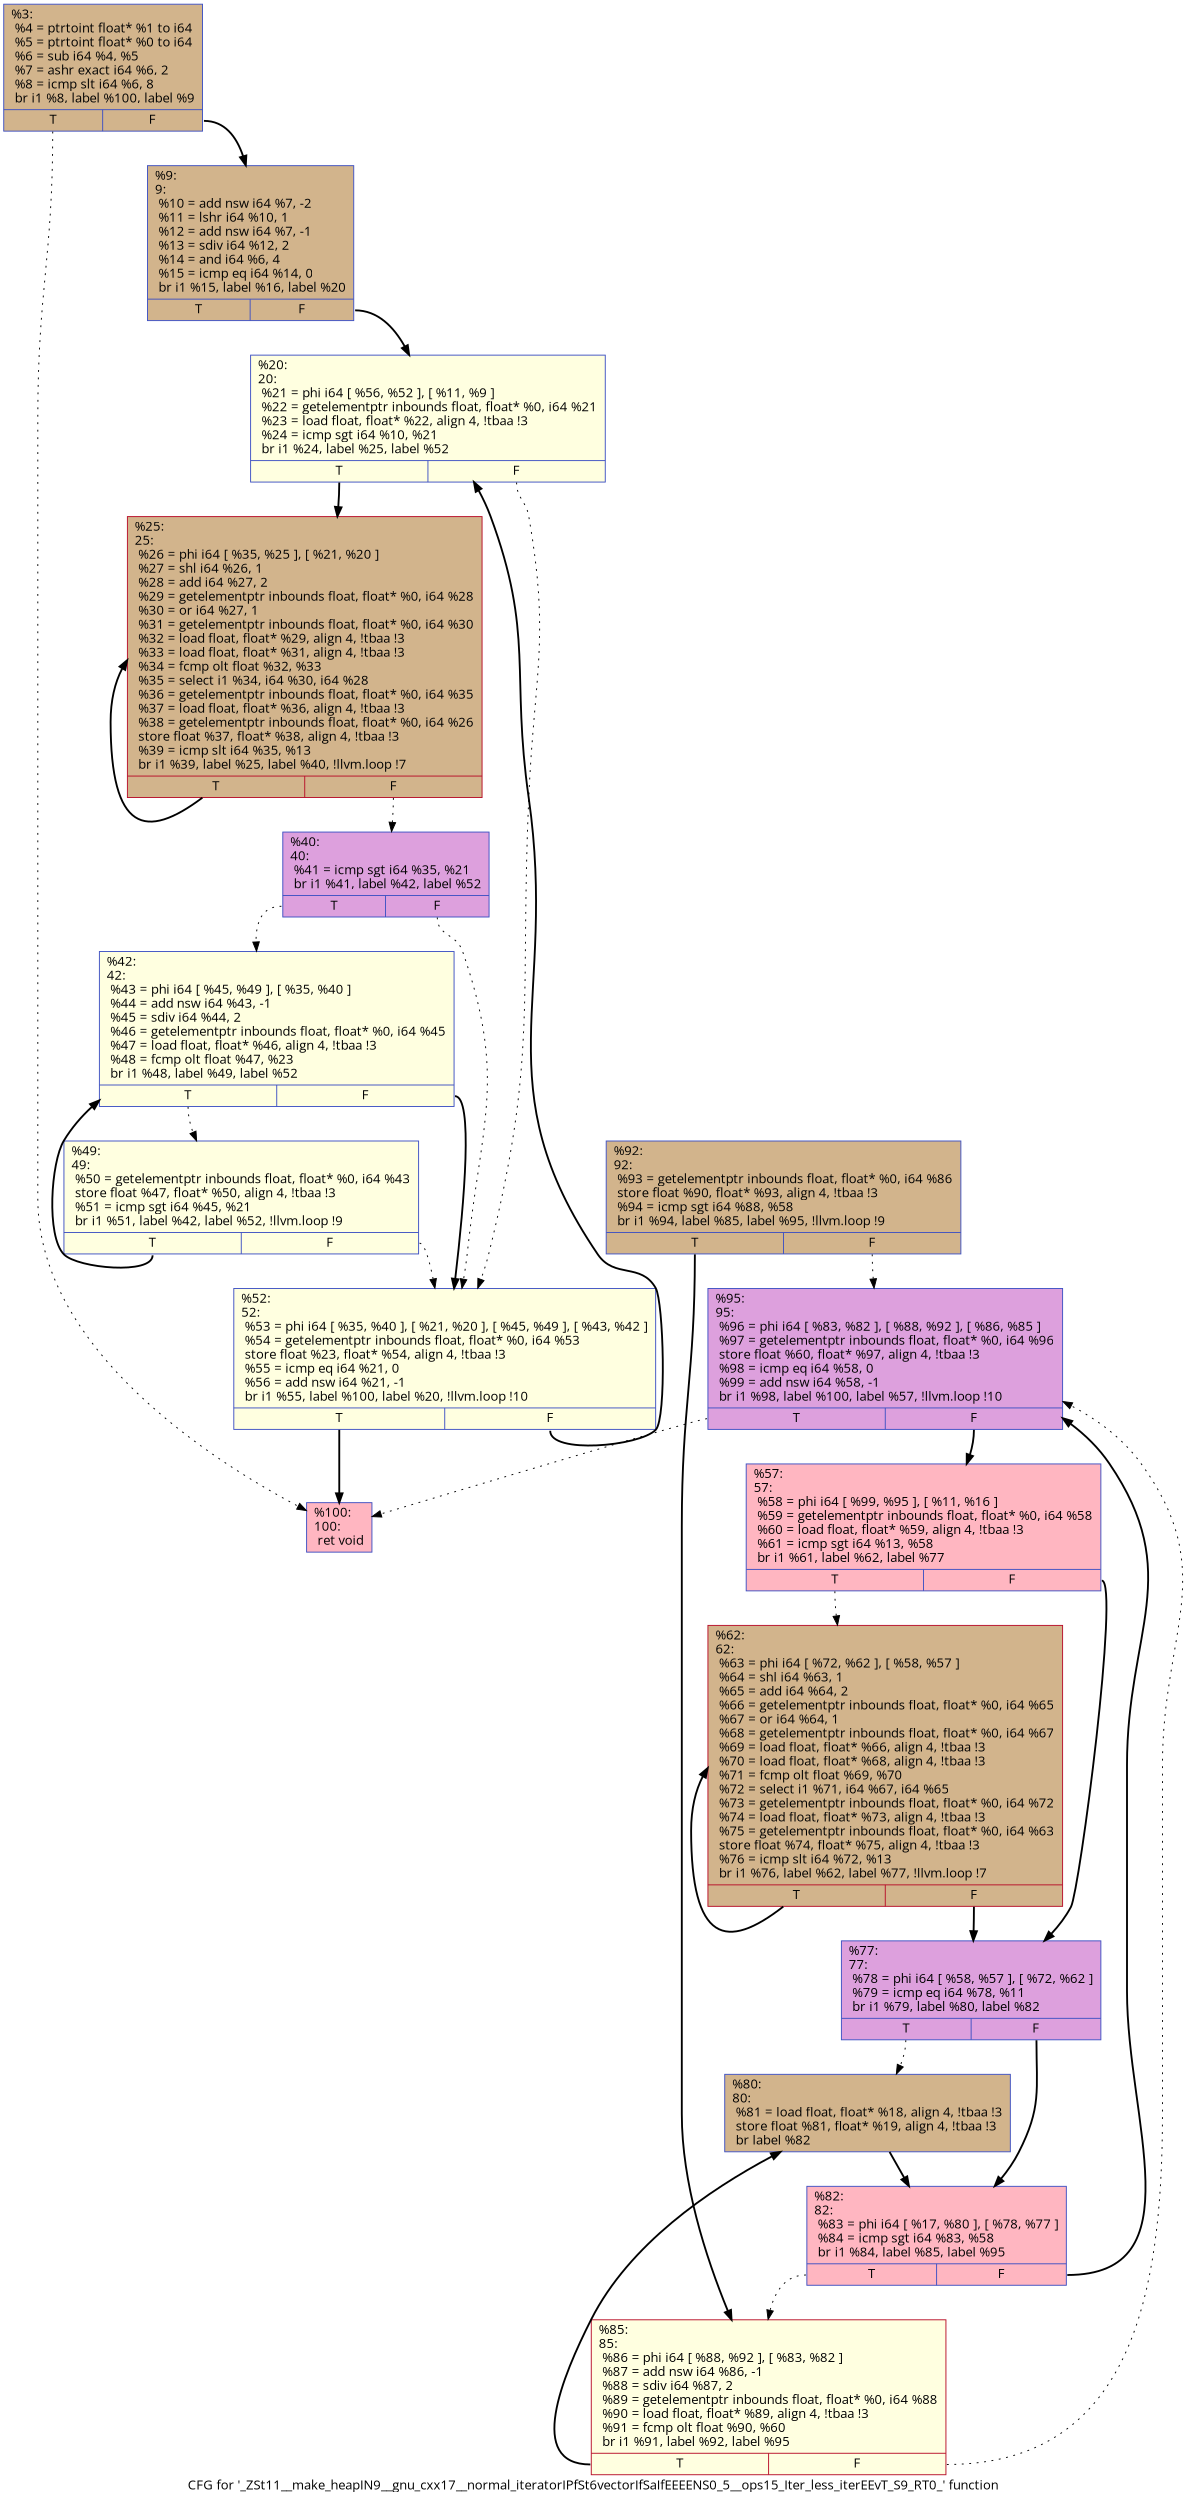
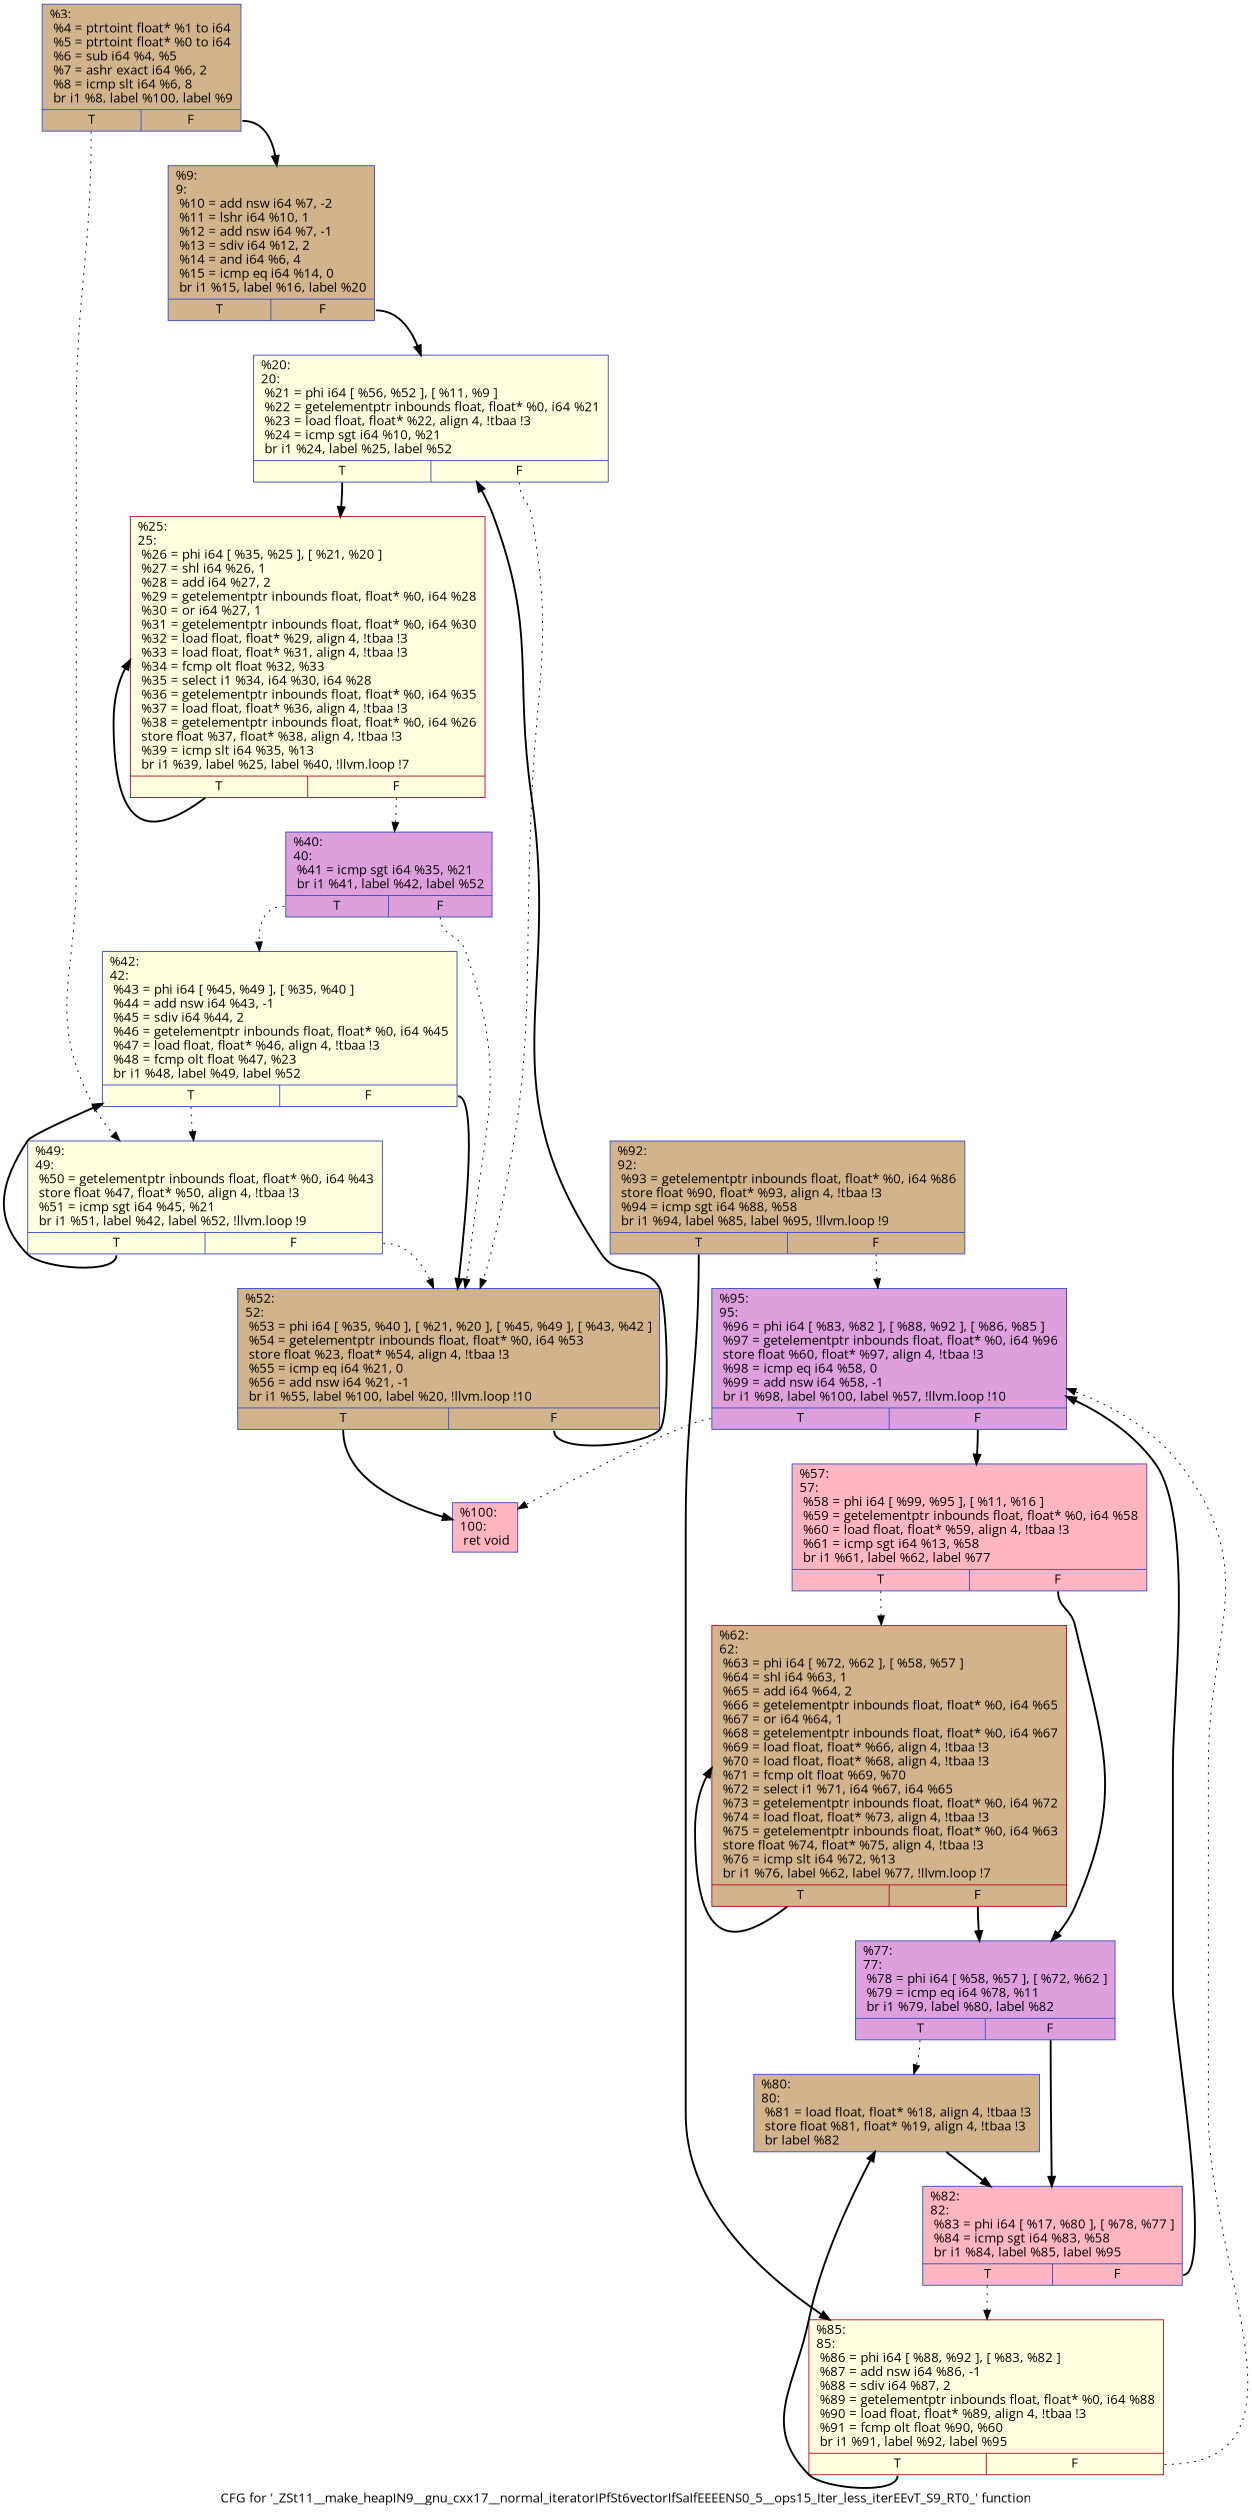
node "%25:": fillcolor tan -> lightyellow
edge "%3:" -> "%100:": now "%3:" -> "%49:"
node "%52:": fillcolor lightyellow -> tan
